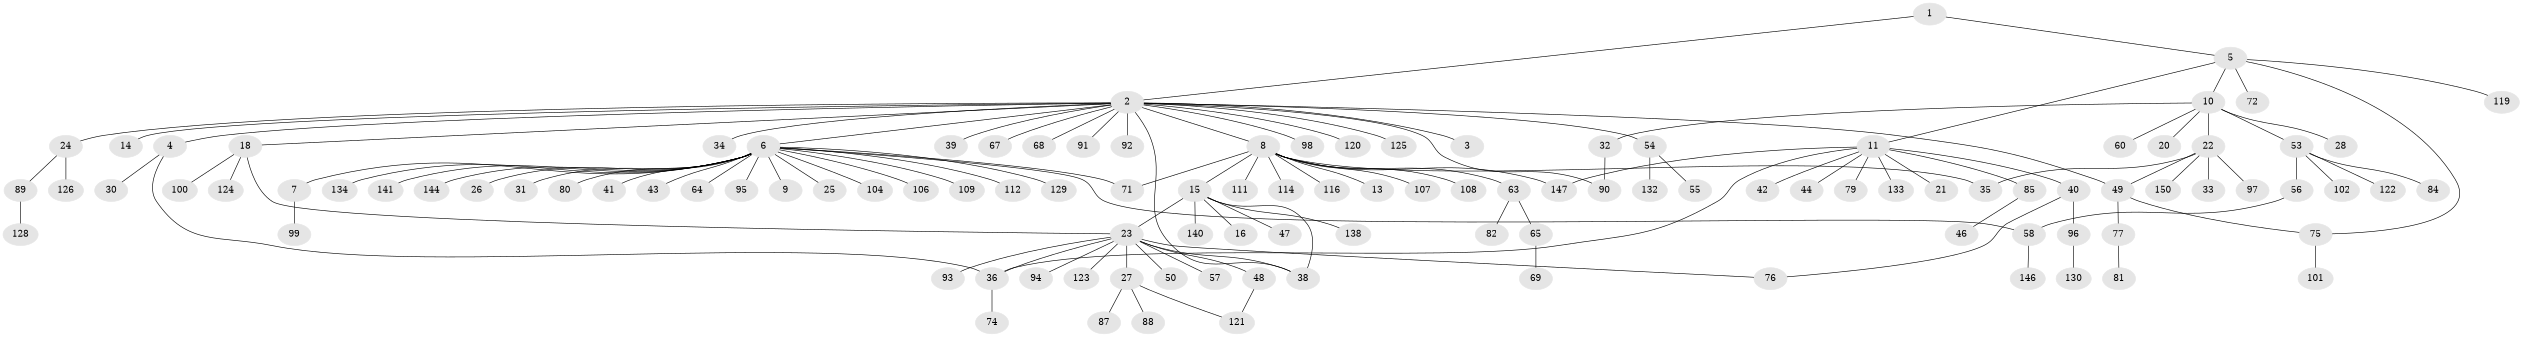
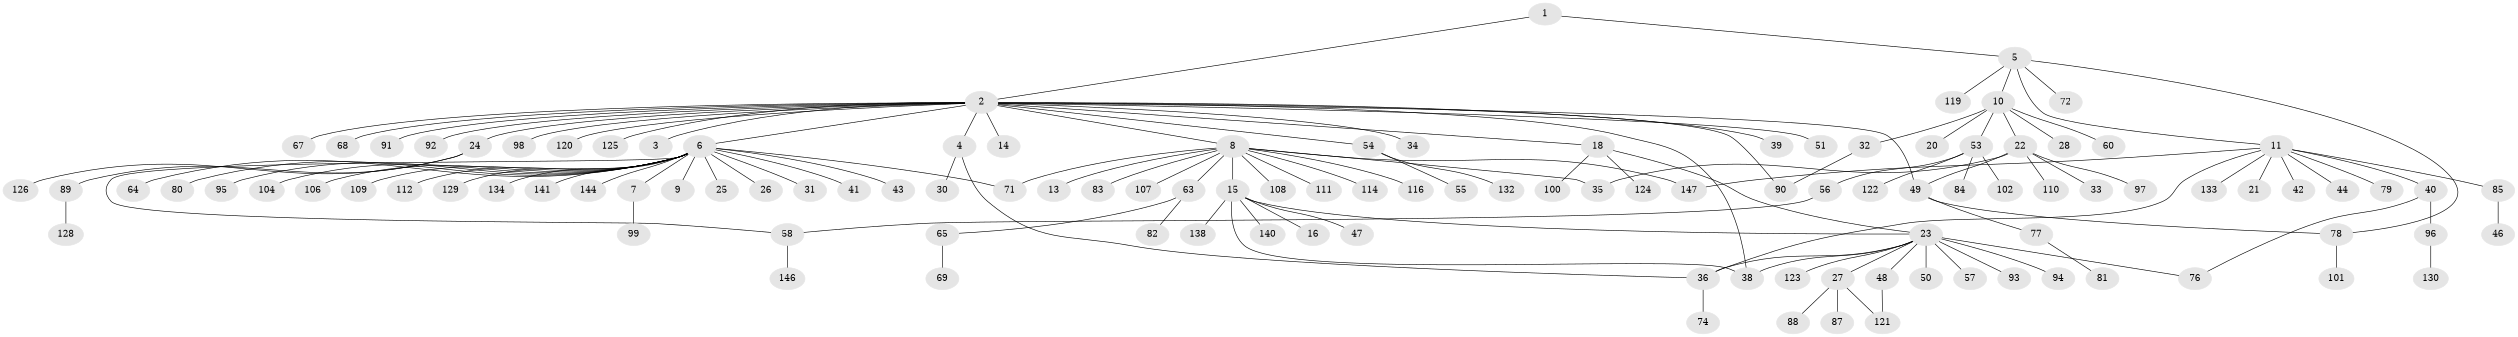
node "51": added
node "83": added
node "150": label "150" -> "110"
node "75": label "75" -> "78"
